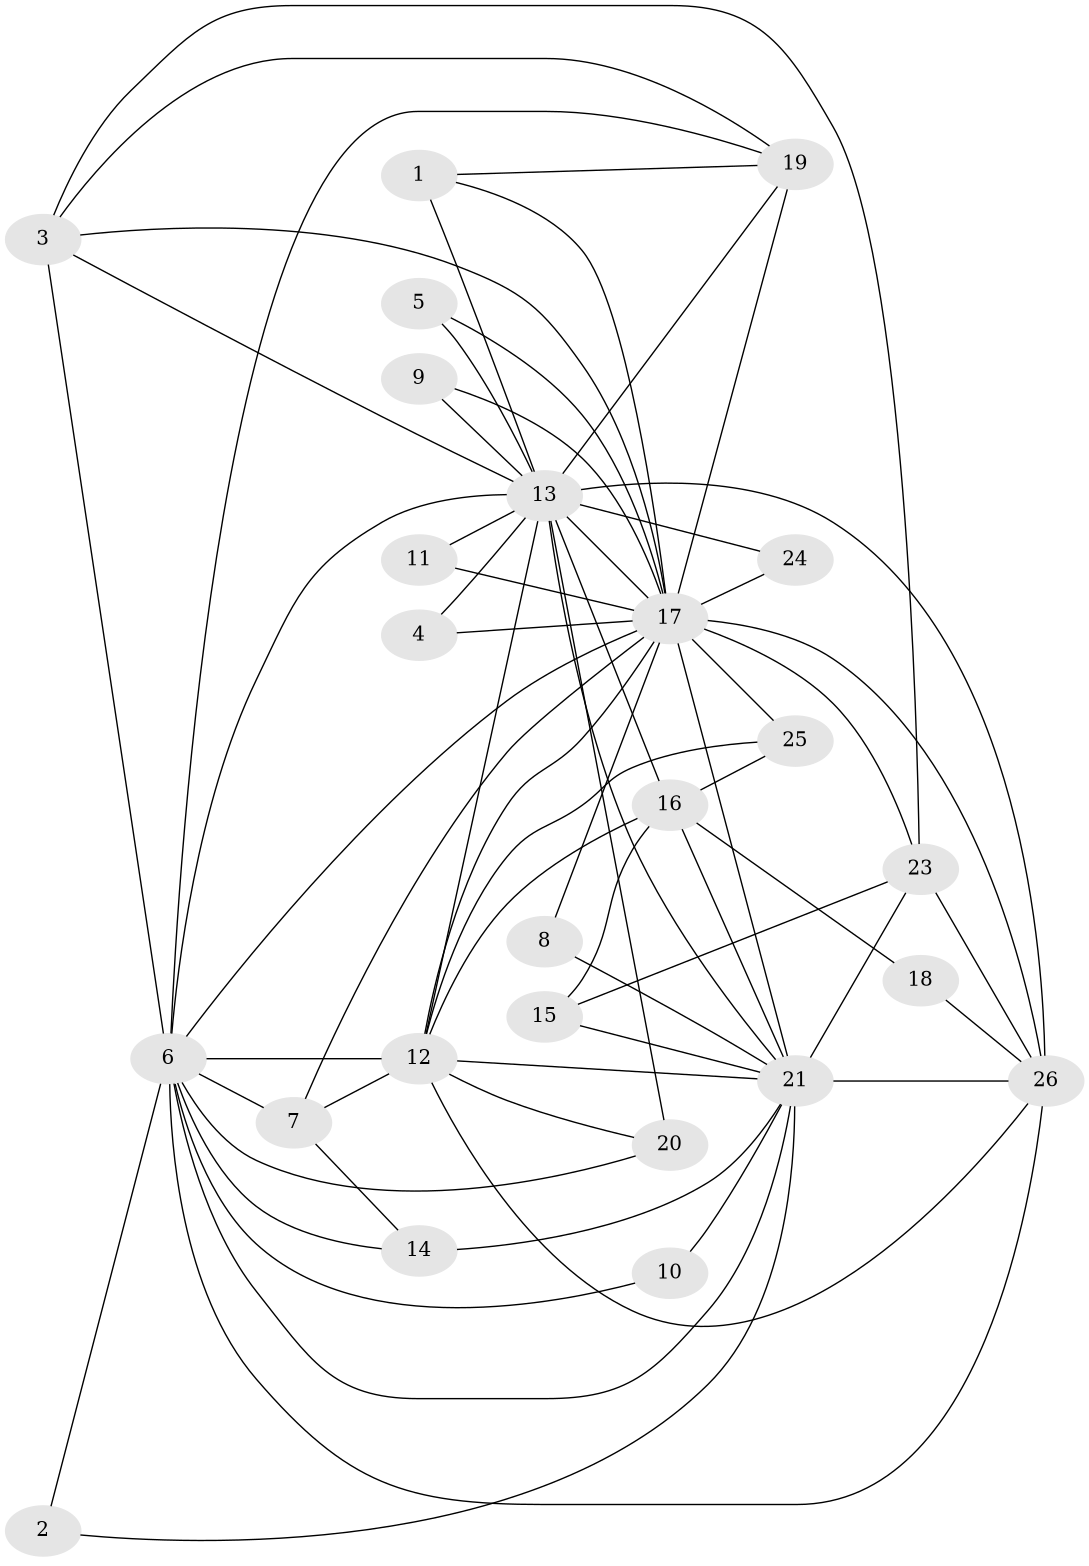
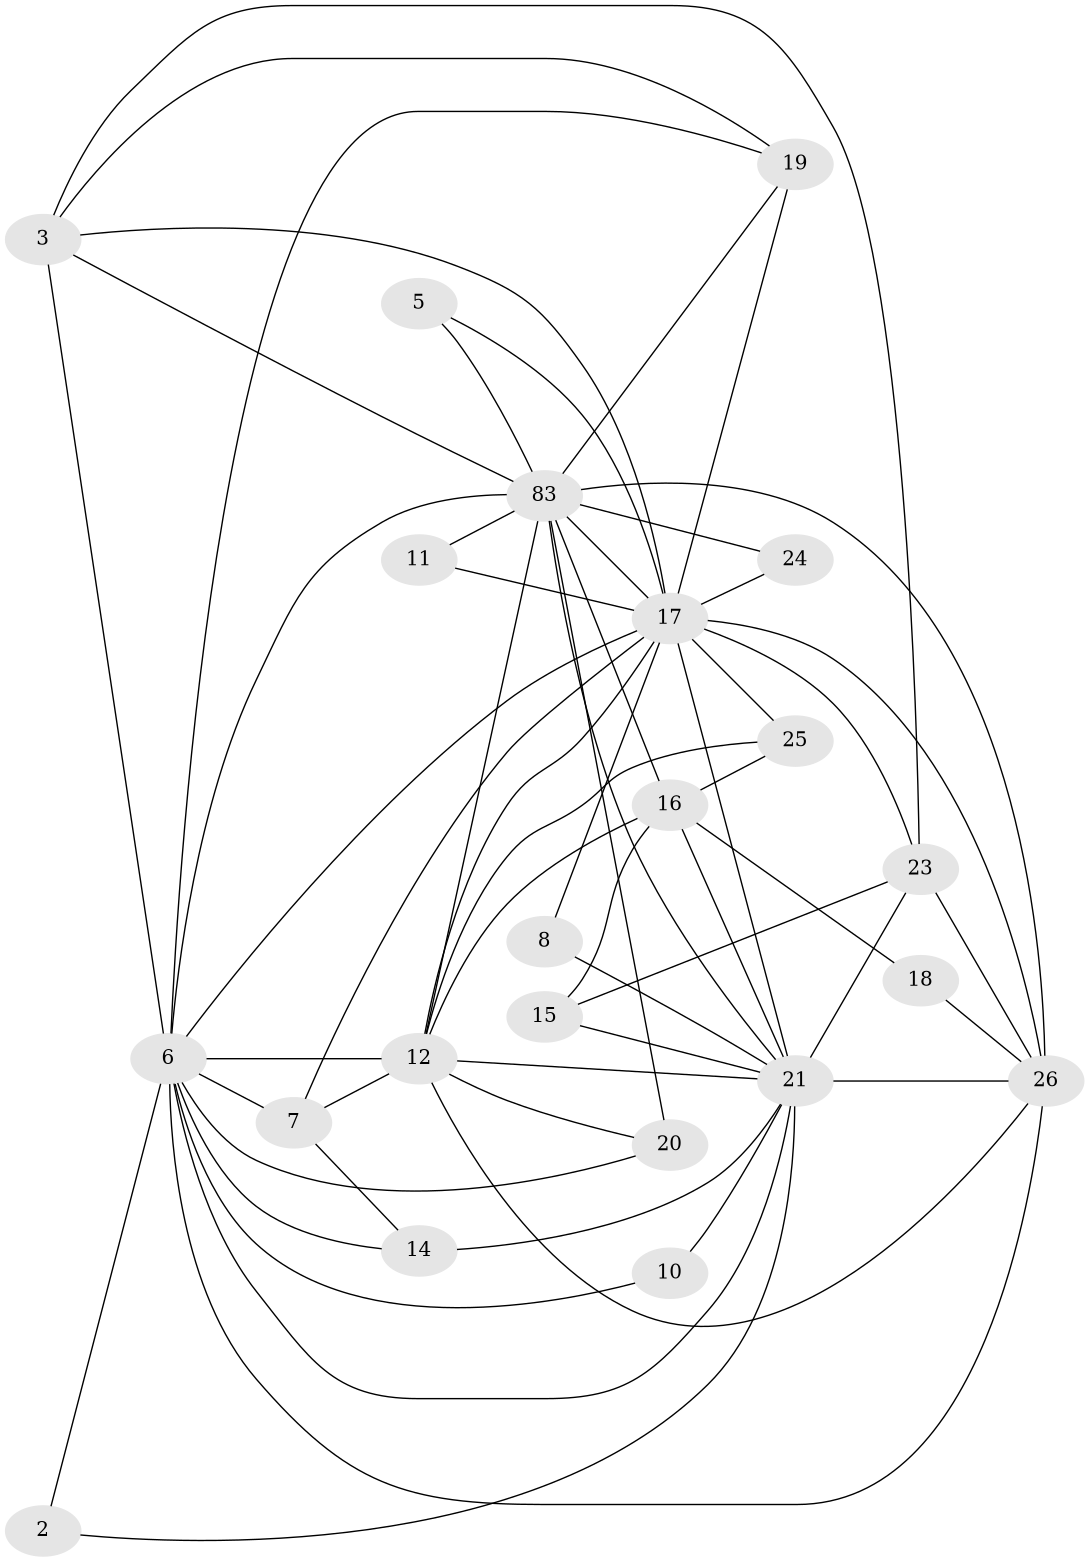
node "1": removed
node "9": removed
node "13": label "13" -> "83"
node "4": removed
